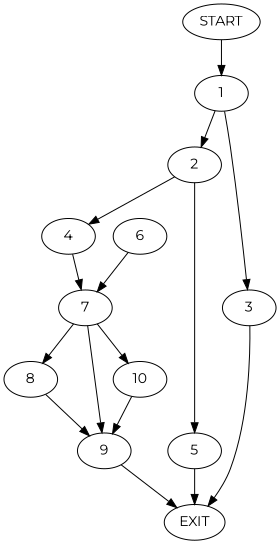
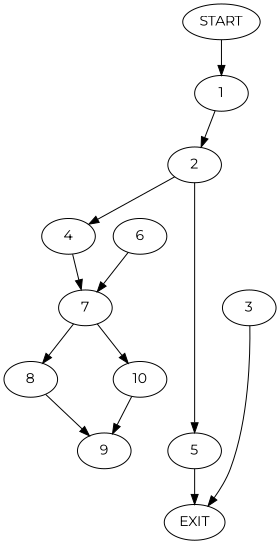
edge "1" -> "3": removed
edge "7" -> "9": removed
edge "9" -> "EXIT": removed
